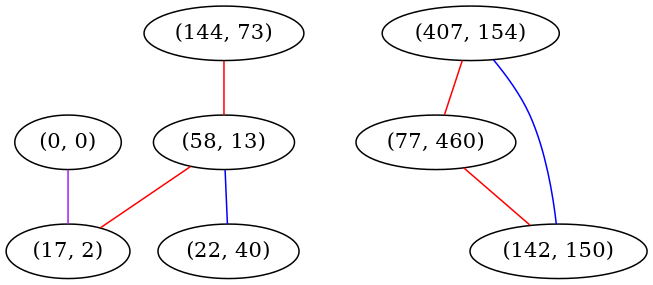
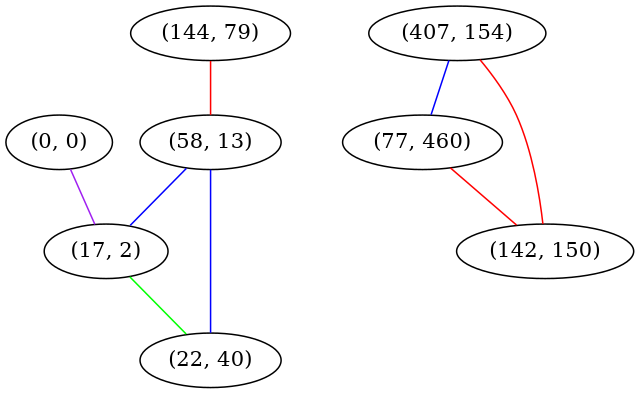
node "(144, 73)": label "(144, 73)" -> "(144, 79)"
edge "(407, 154)" -- "(77, 460)": color red -> blue
edge "(407, 154)" -- "(142, 150)": color blue -> red
edge "(58, 13)" -- "(17, 2)": color red -> blue
edge "(17, 2)" -- "(22, 40)": added
